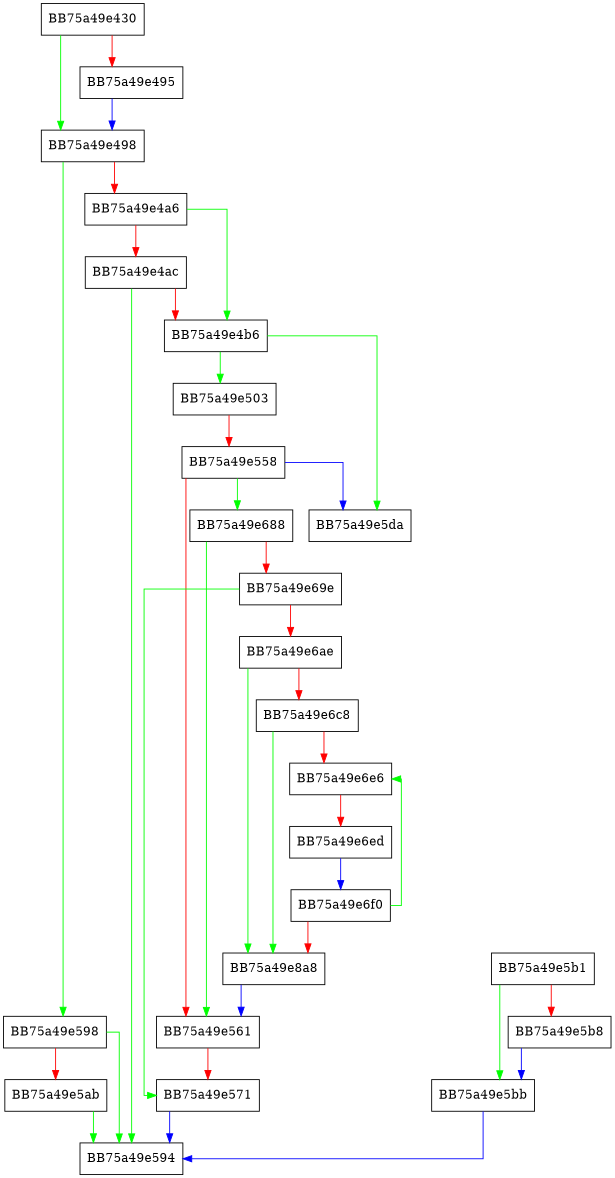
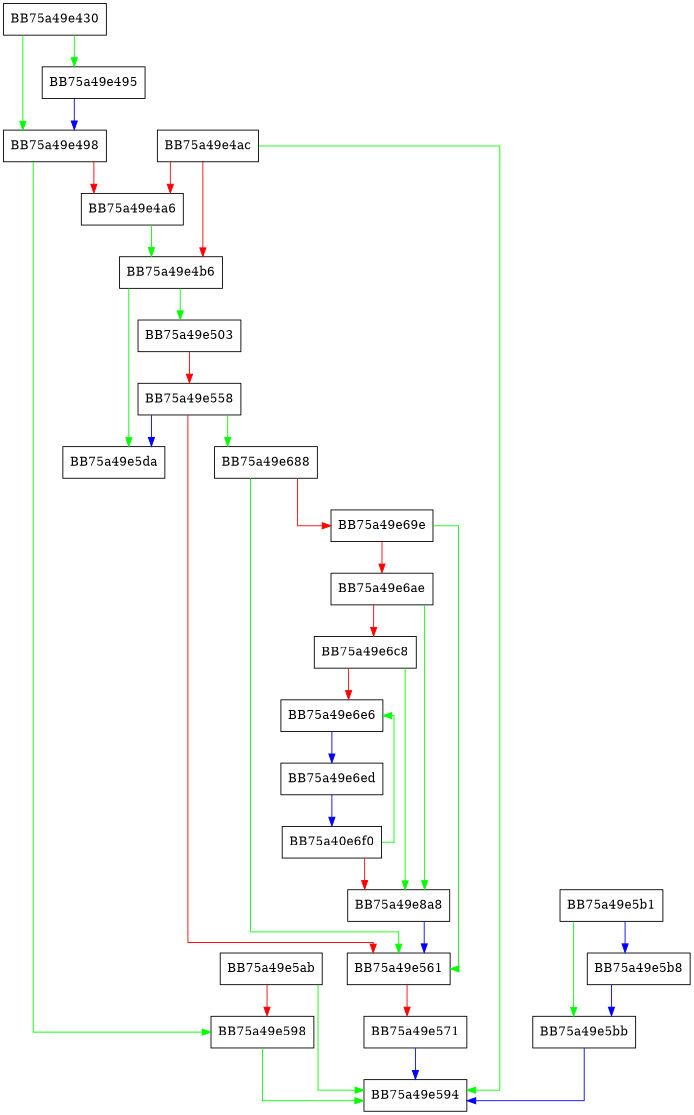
edge "BB75a49e430" -> "BB75a49e495": color red -> green
edge "BB75a49e4a6" -> "BB75a49e4ac": reversed
edge "BB75a49e69e" -> "BB75a49e571": now "BB75a49e69e" -> "BB75a49e561"
edge "BB75a49e6e6" -> "BB75a49e6ed": color red -> blue
node "BB75a49e6f0": label "BB75a49e6f0" -> "BB75a40e6f0"
edge "BB75a49e5b1" -> "BB75a49e5b8": color red -> blue
edge "BB75a49e598" -> "BB75a49e5ab": reversed
